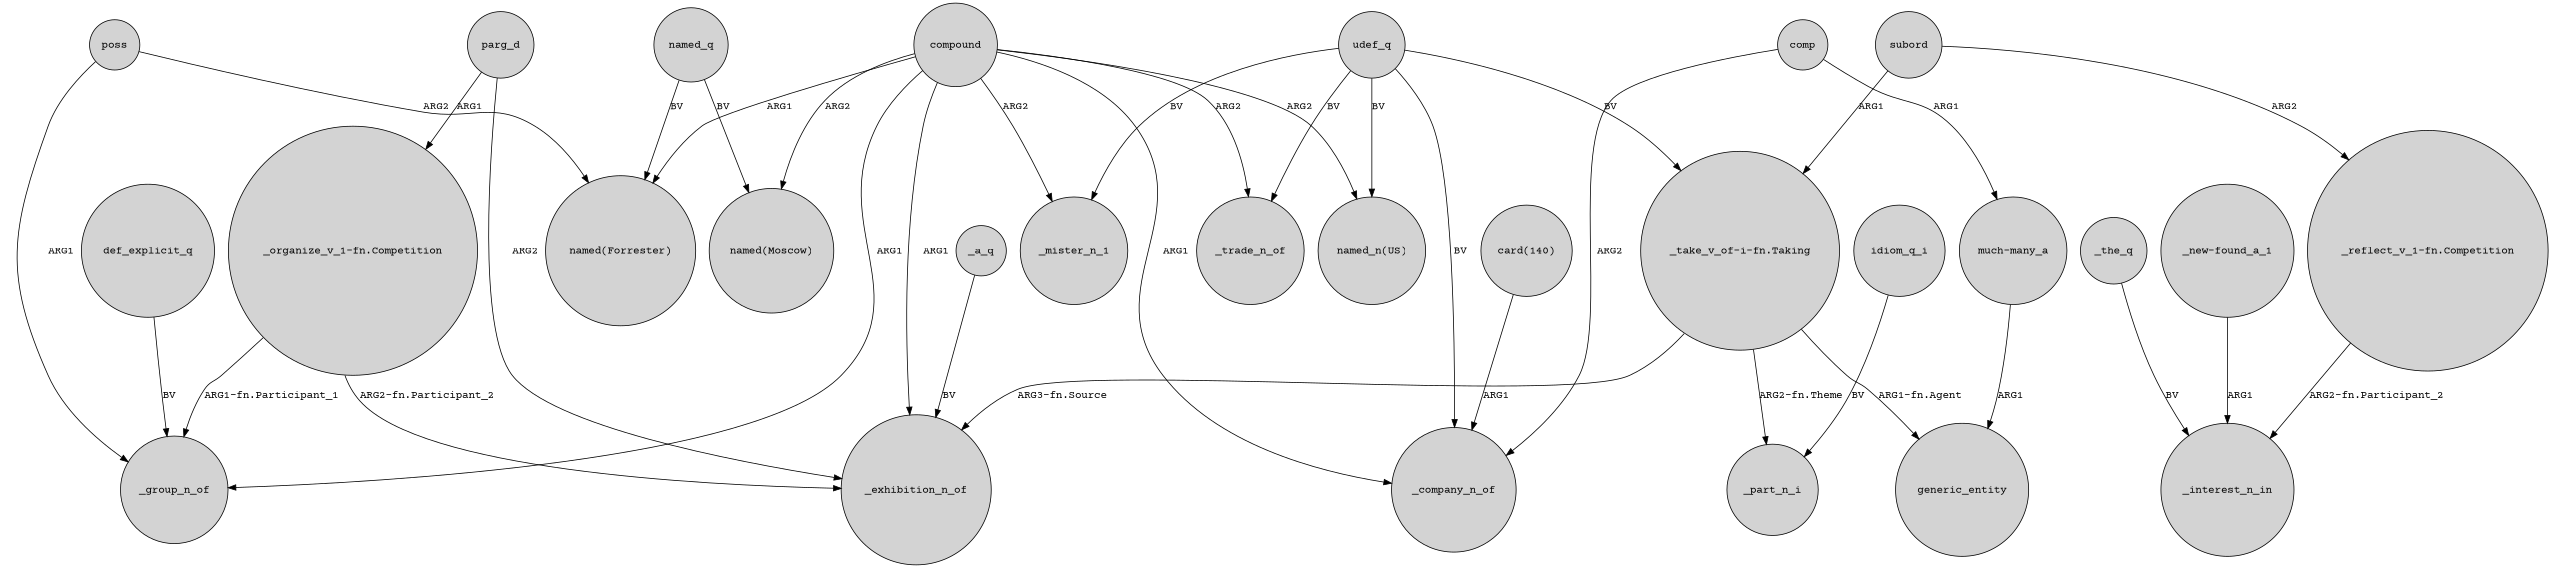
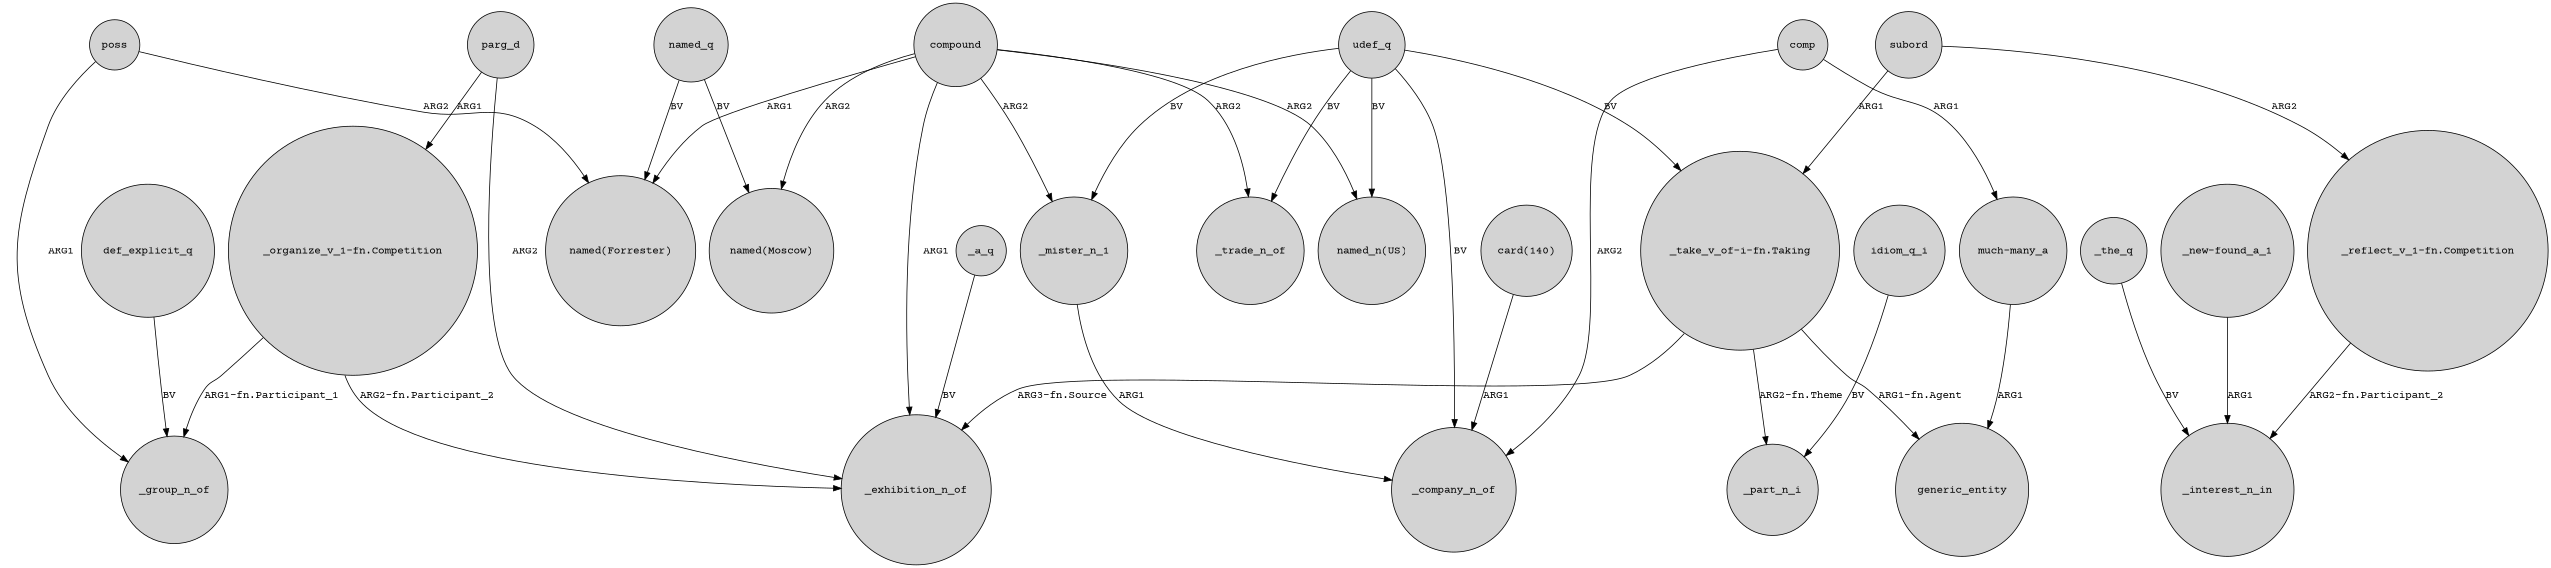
edge "compound" -> "_company_n_of": now "_mister_n_1" -> "_company_n_of"
edge "compound" -> "_group_n_of": removed, label "ARG1"
